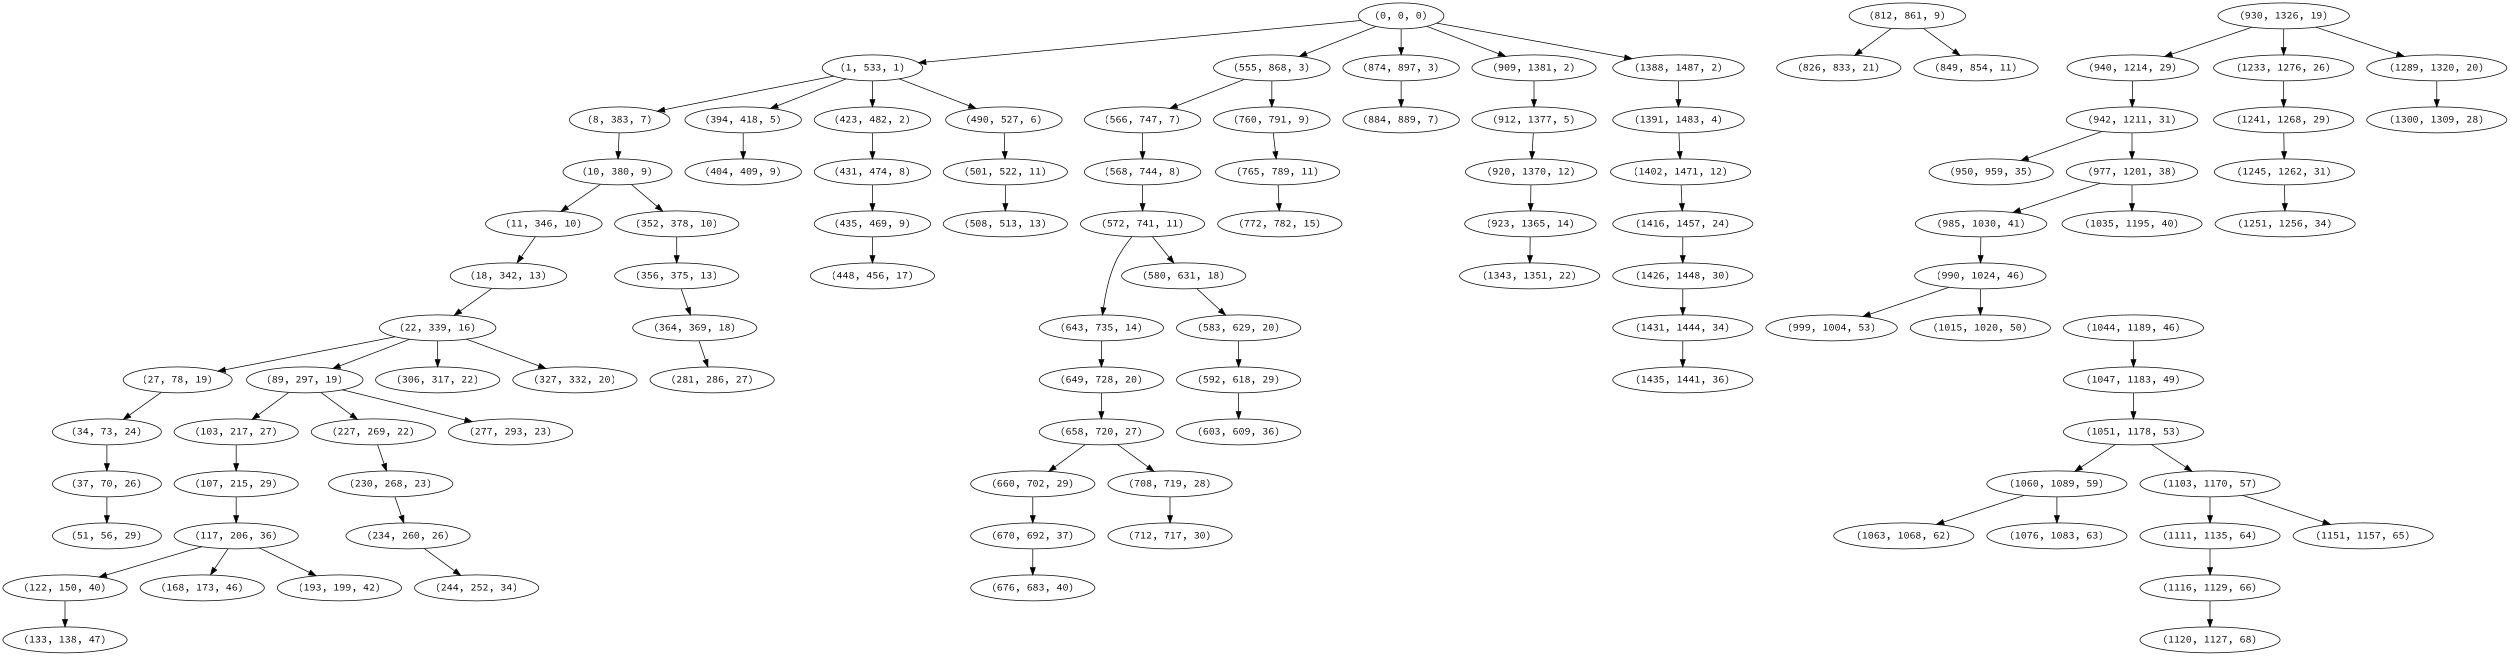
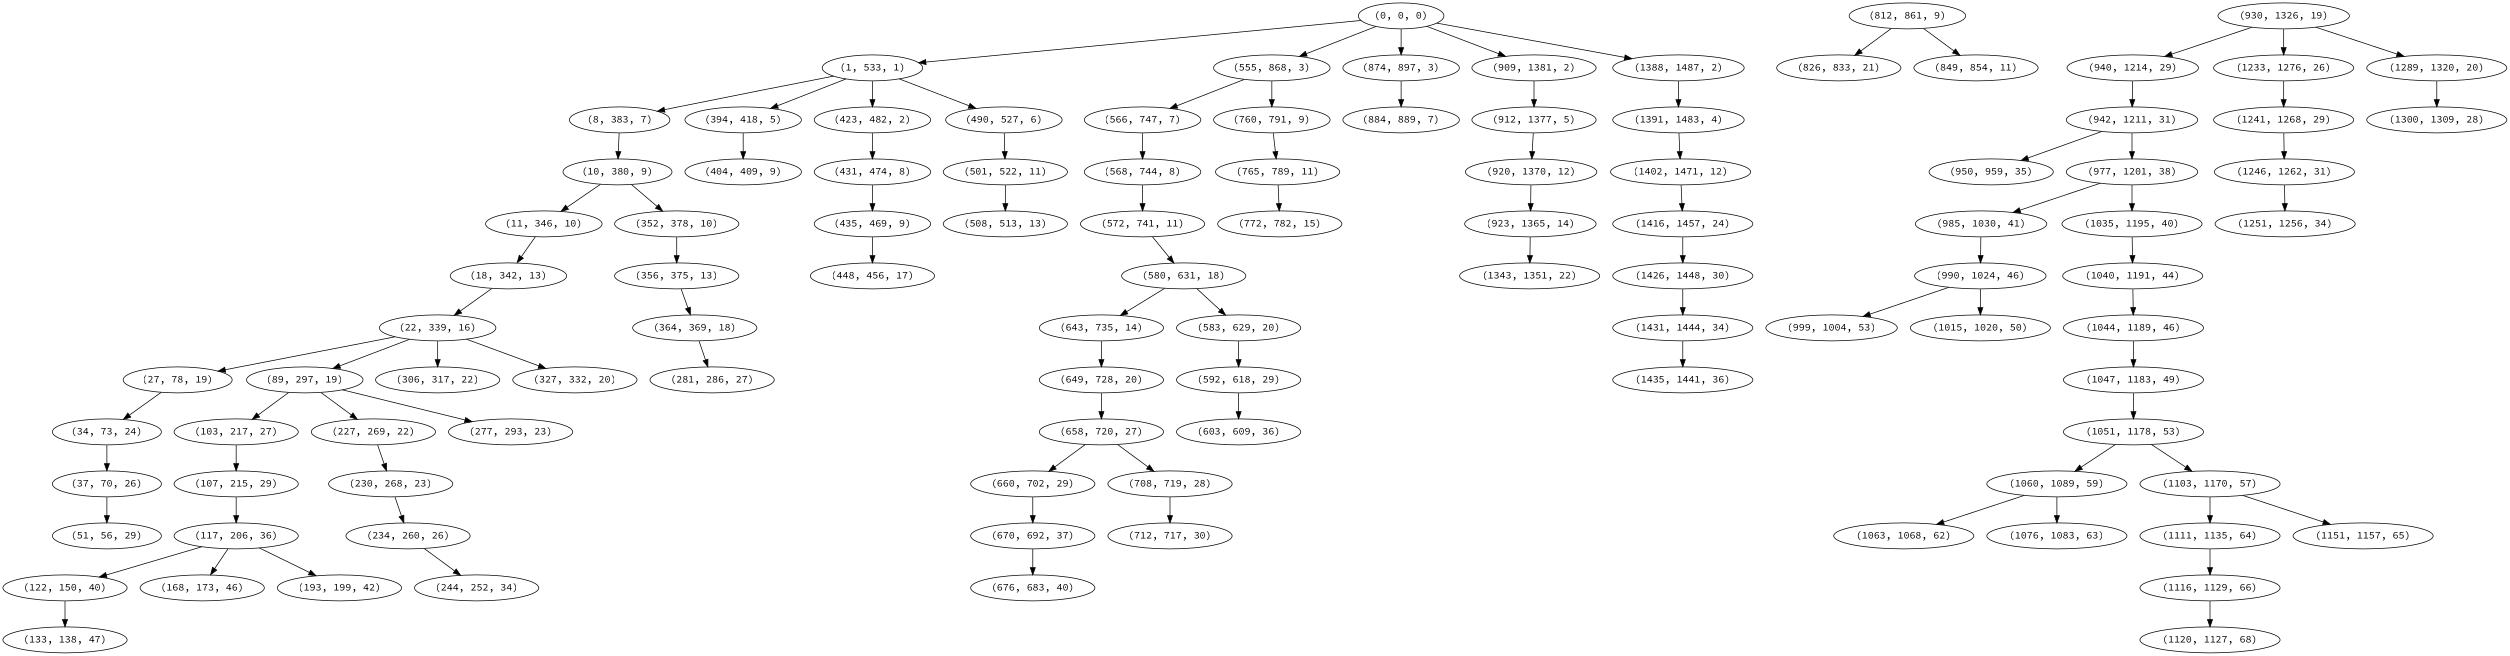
node "(1245, 1262, 31)": label "(1245, 1262, 31)" -> "(1246, 1262, 31)"
edge "(572, 741, 11)" -> "(643, 735, 14)": now "(580, 631, 18)" -> "(643, 735, 14)"
node "(1040, 1191, 44)": added
